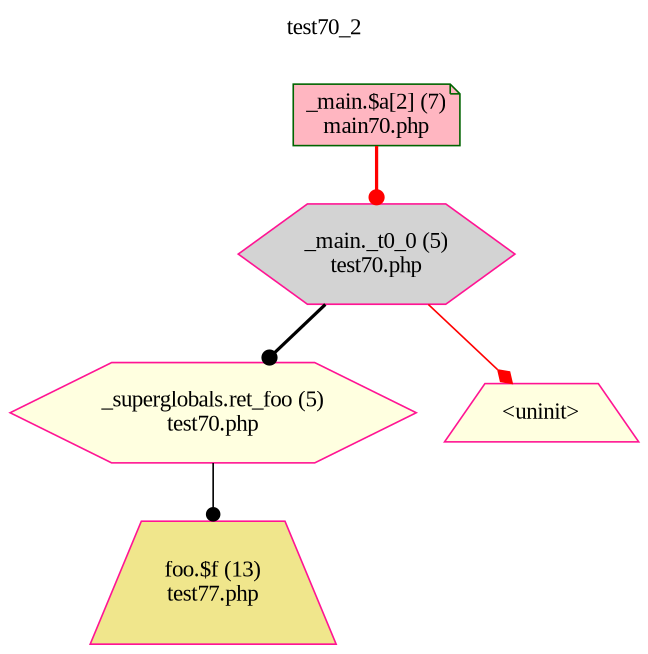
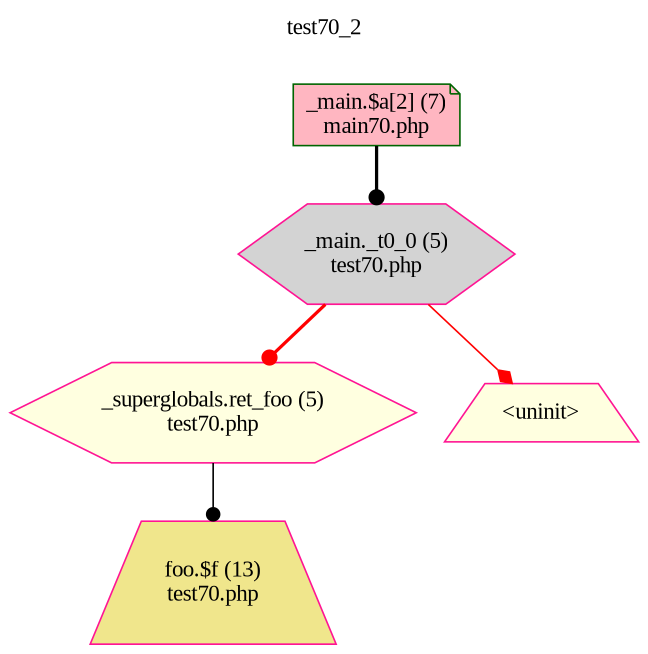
edge "_main.$a[2] (7) main70.php" -> "_main._t0_0 (5) test70.php": color red -> black
edge "_main._t0_0 (5) test70.php" -> "_superglobals.ret_foo (5) test70.php": color black -> red
node "foo.$f (13) test77.php": label "foo.$f (13) test77.php" -> "foo.$f (13) test70.php"
